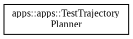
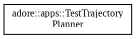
node "apps::apps::TestTrajectory Planner": label "apps::apps::TestTrajectory Planner" -> "adore::apps::TestTrajectory Planner"
